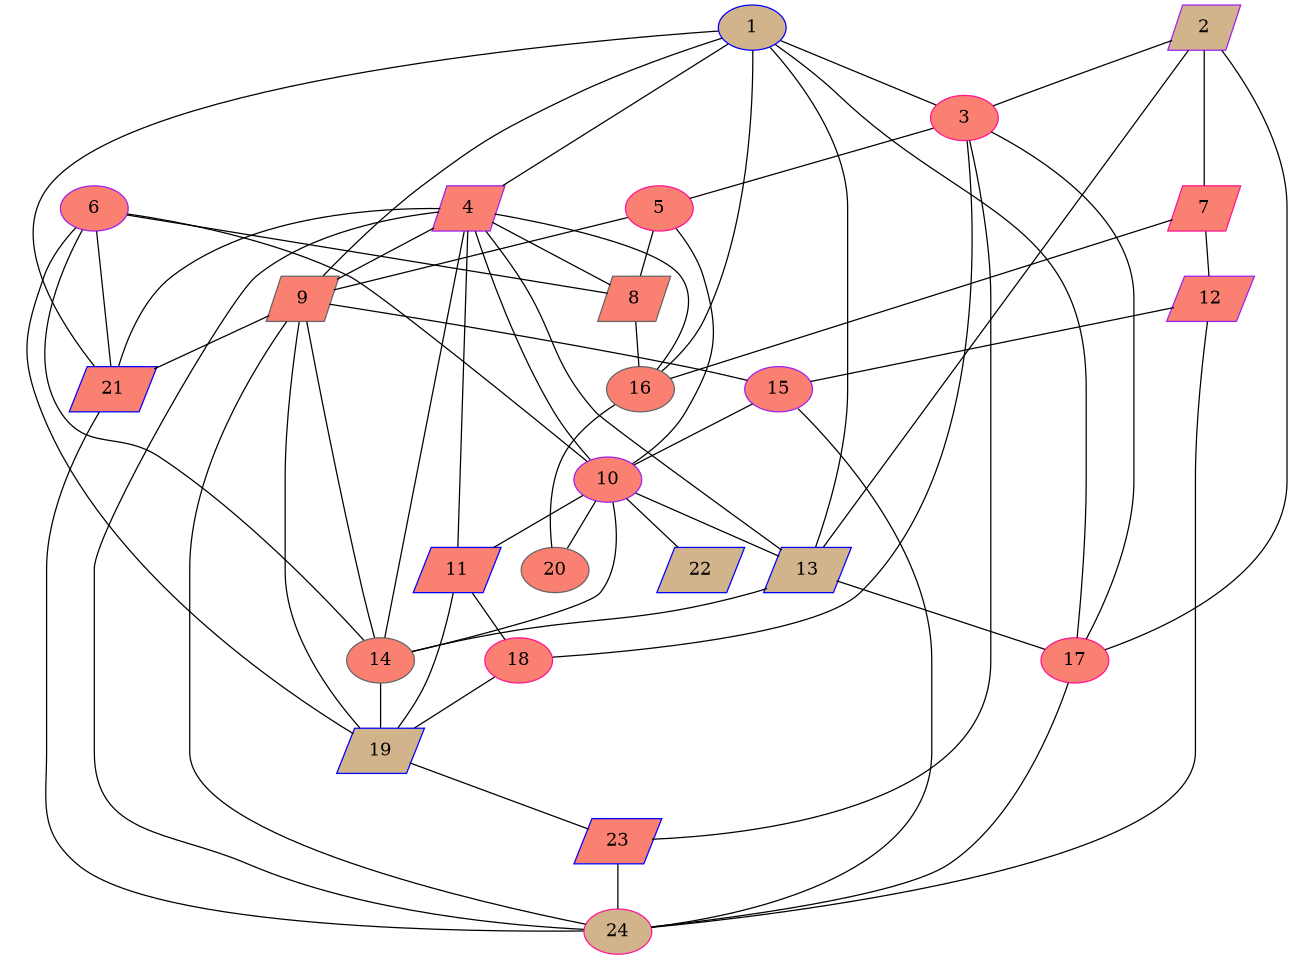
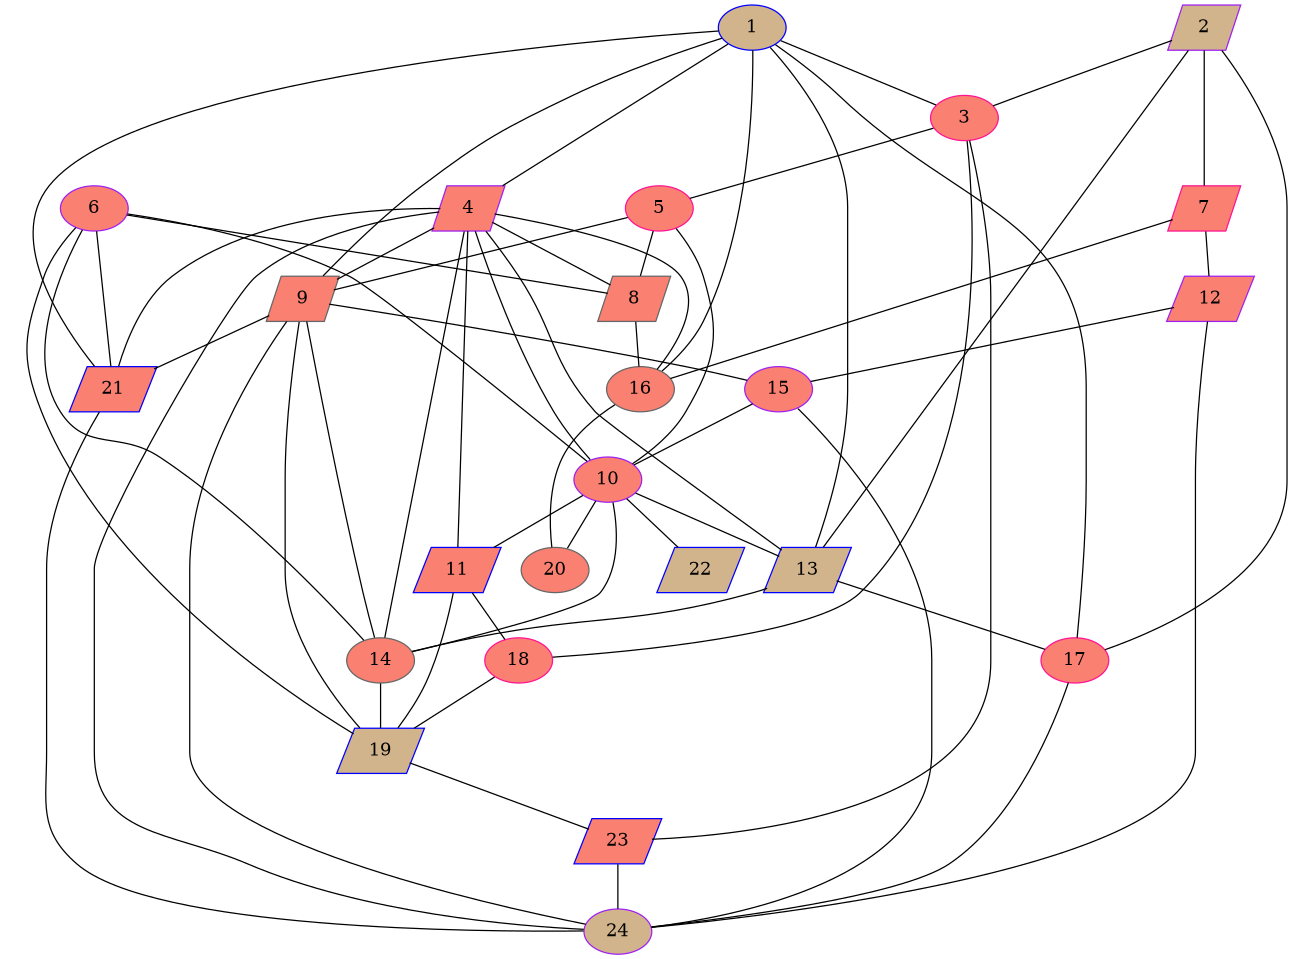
edge "3" -- "17": removed
node "24": color deeppink -> purple
